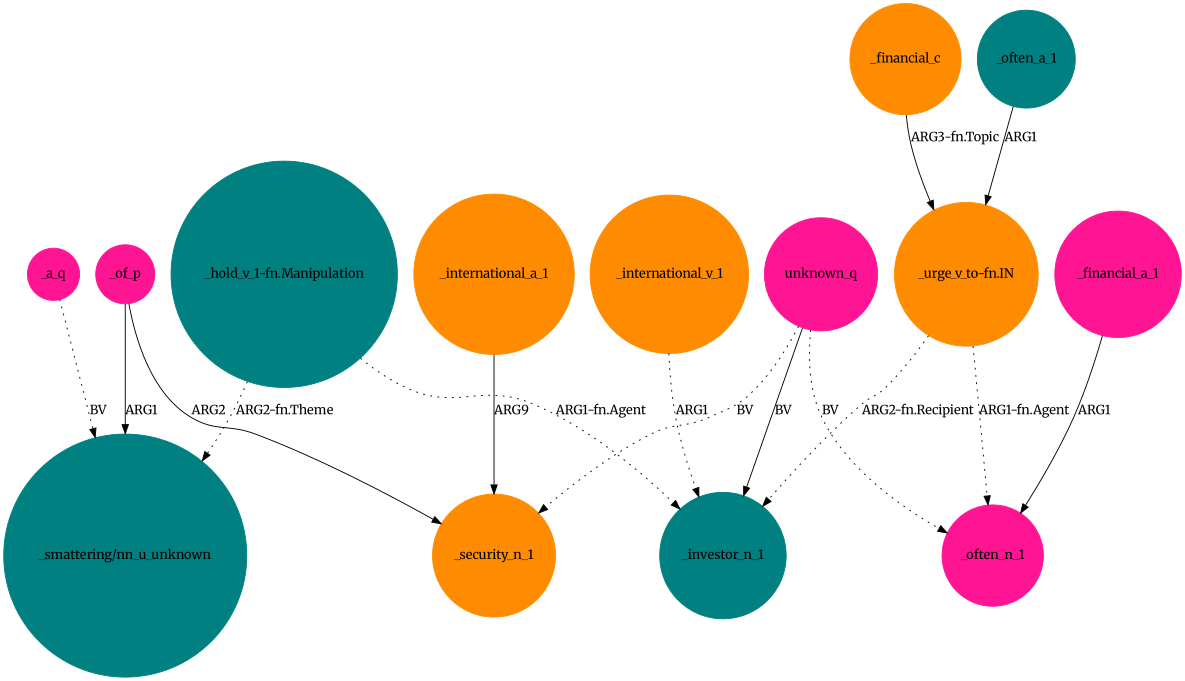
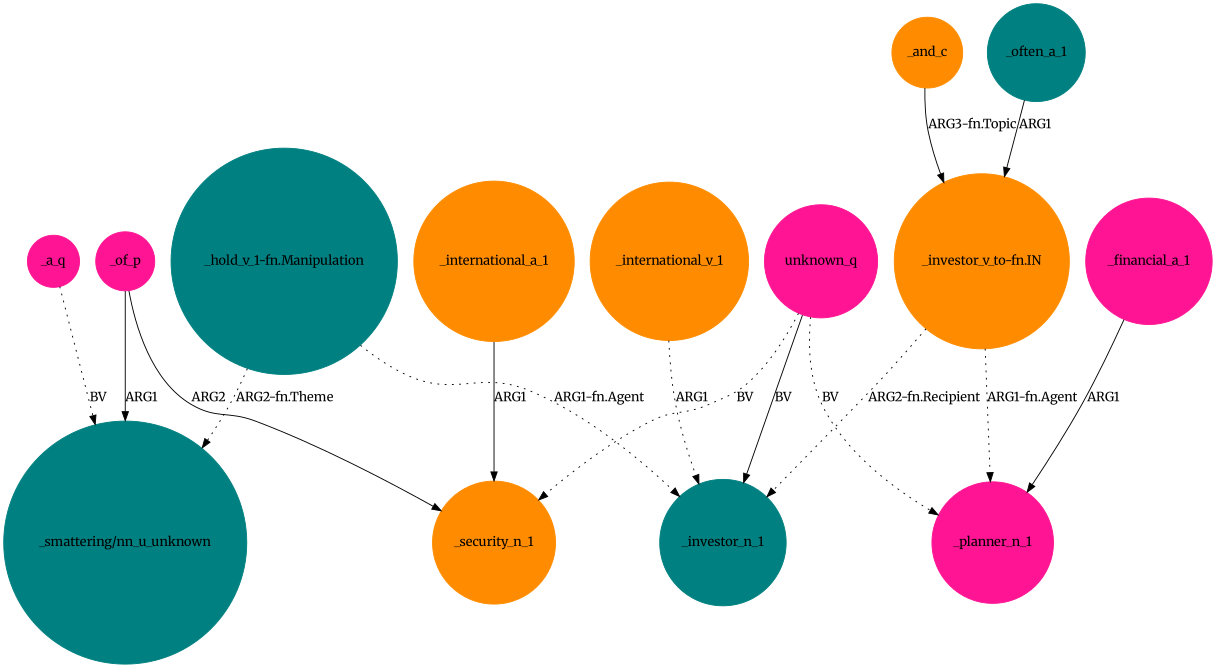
node "_financial_c": label "_financial_c" -> "_and_c"
node "_urge_v_to-fn.IN": label "_urge_v_to-fn.IN" -> "_investor_v_to-fn.IN"
edge "_international_a_1" -> "_security_n_1": label "ARG9" -> "ARG1"
node "_often_n_1": label "_often_n_1" -> "_planner_n_1"
